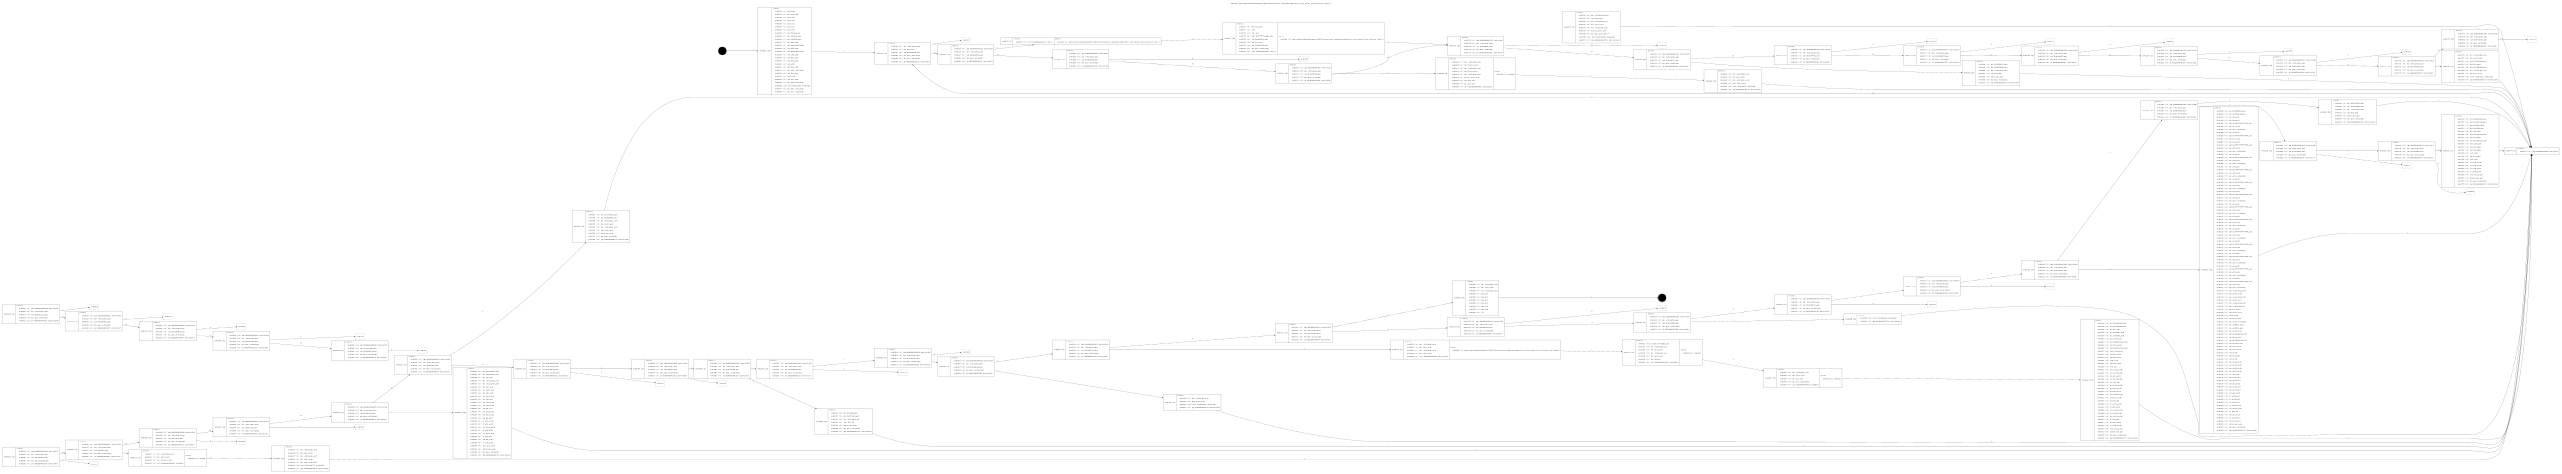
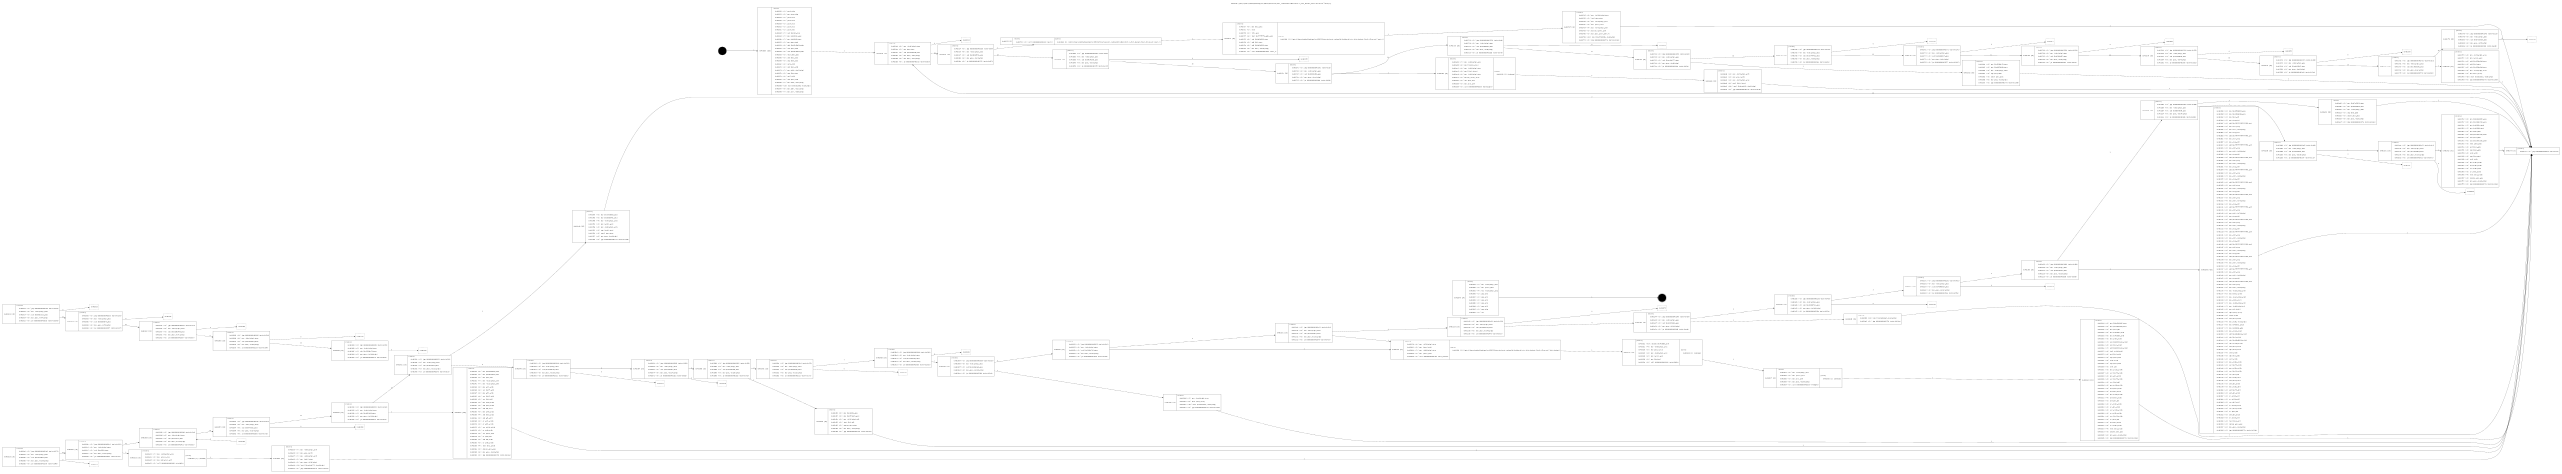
edge "0x401f27 [40]" -> "0x401718 [28]": now "0x401f27 [40]" -> "0x401f4f [41]"
edge "0x401a0c [28]" -> "0x4025f9 [24]": now "0x401a0c [28]" -> "0x401ffd [21]"
edge "0x4018d8 [28]" -> "0x40241a": reversed
